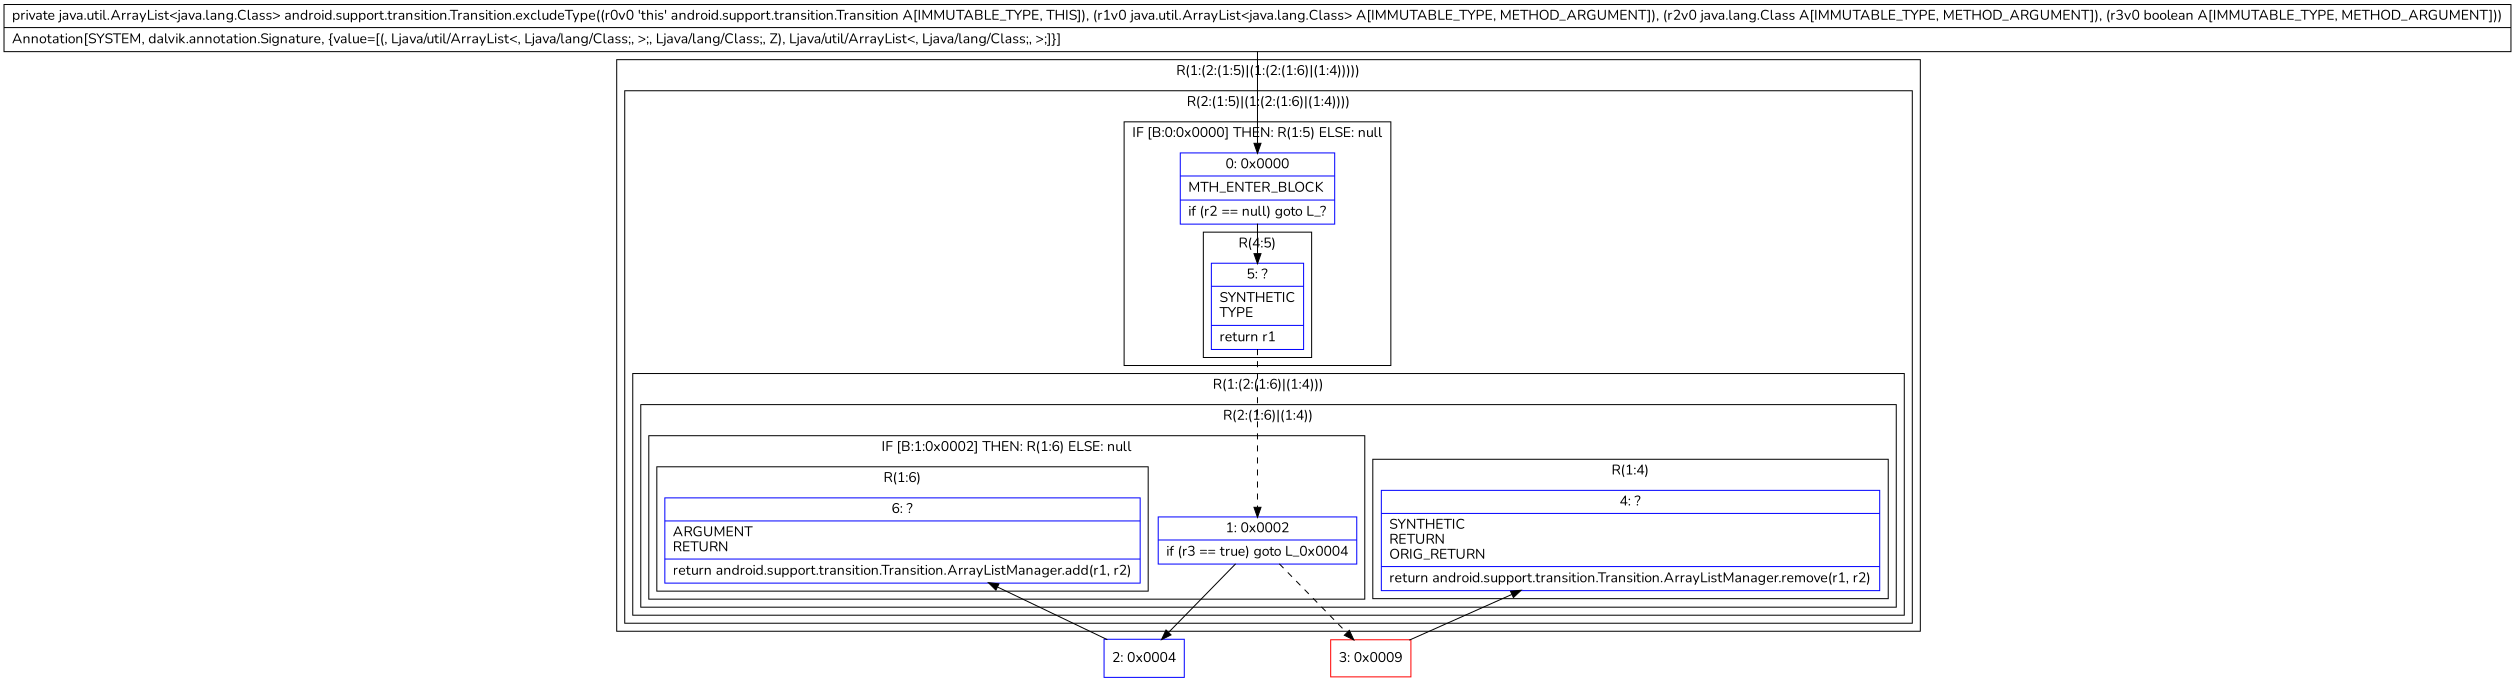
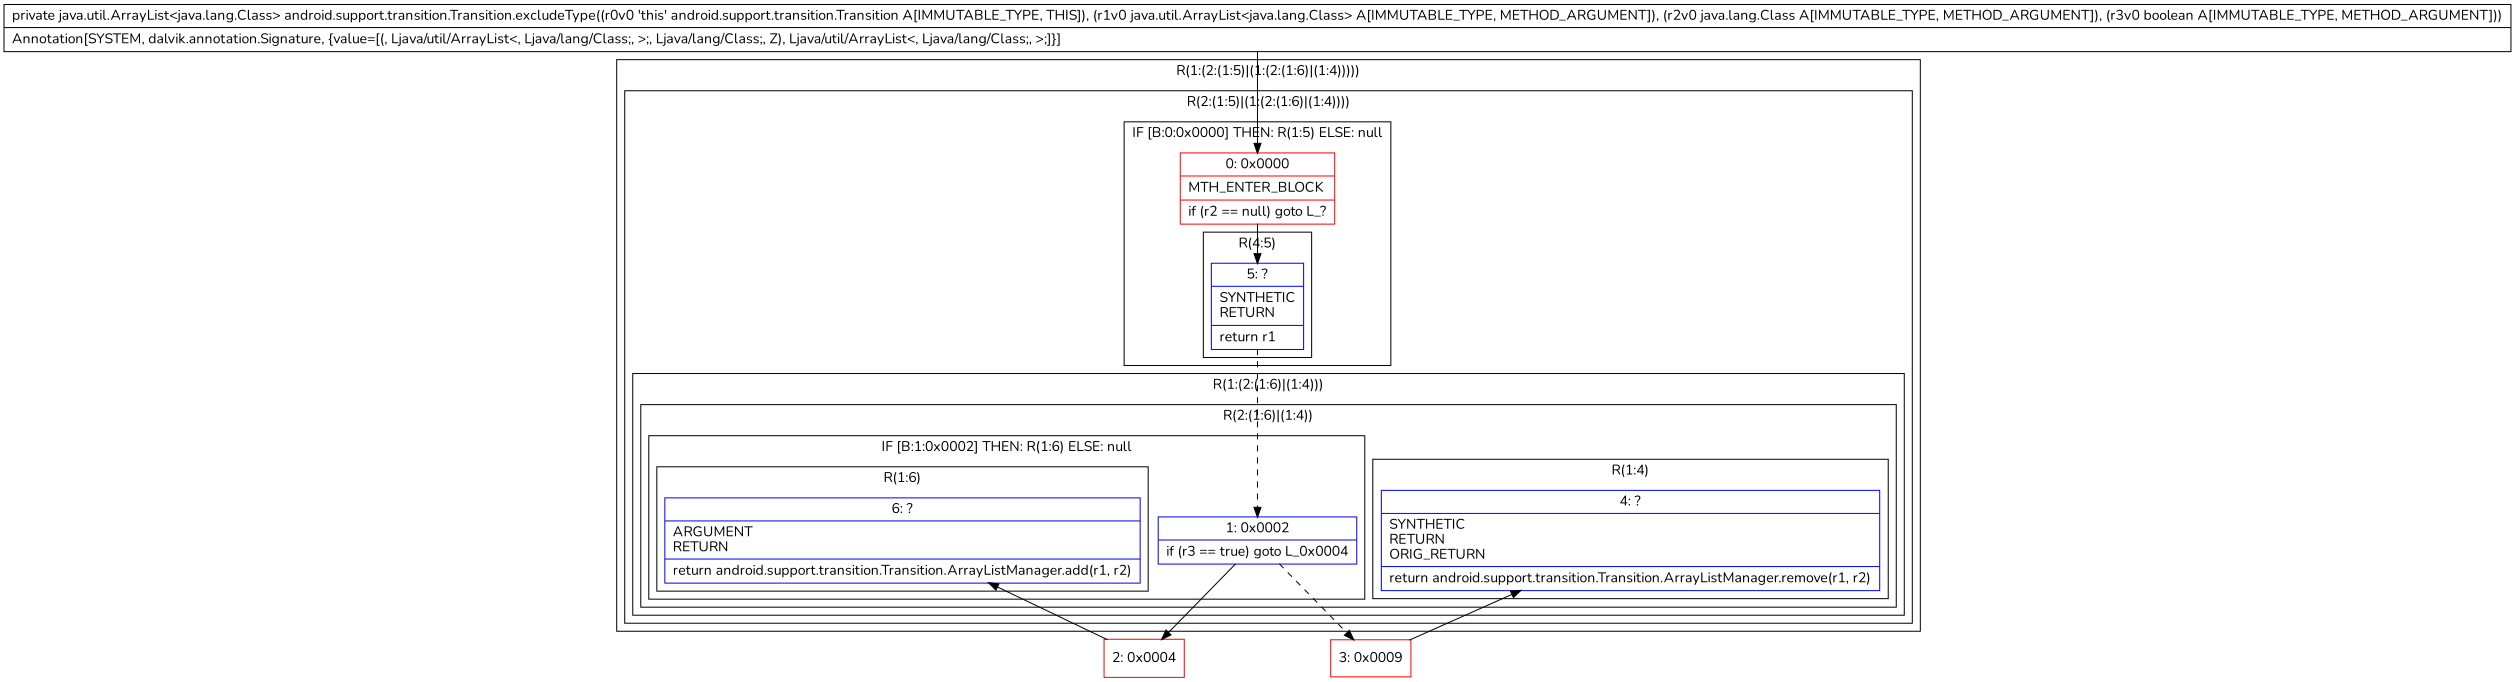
node "0: 0x0000": color blue -> red
node "5: ?": text "TYPE" -> "RETURN"
node "2: 0x0004": color blue -> red
